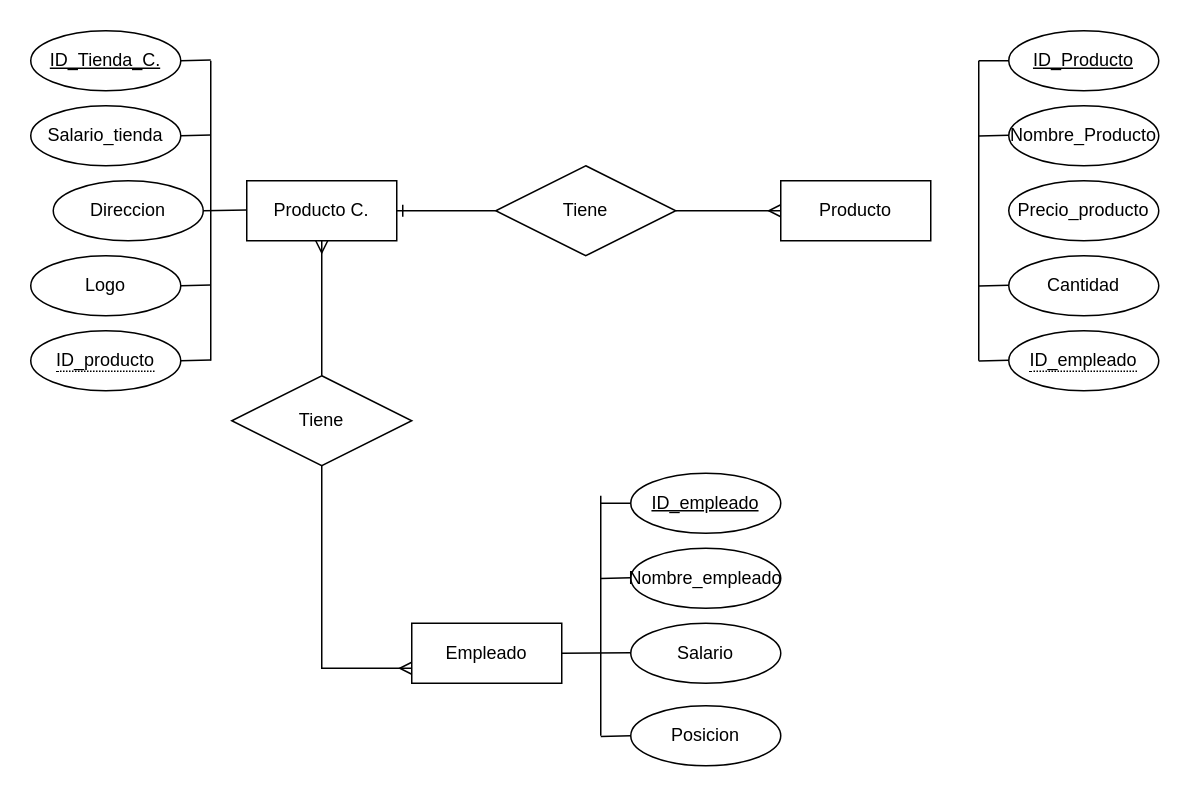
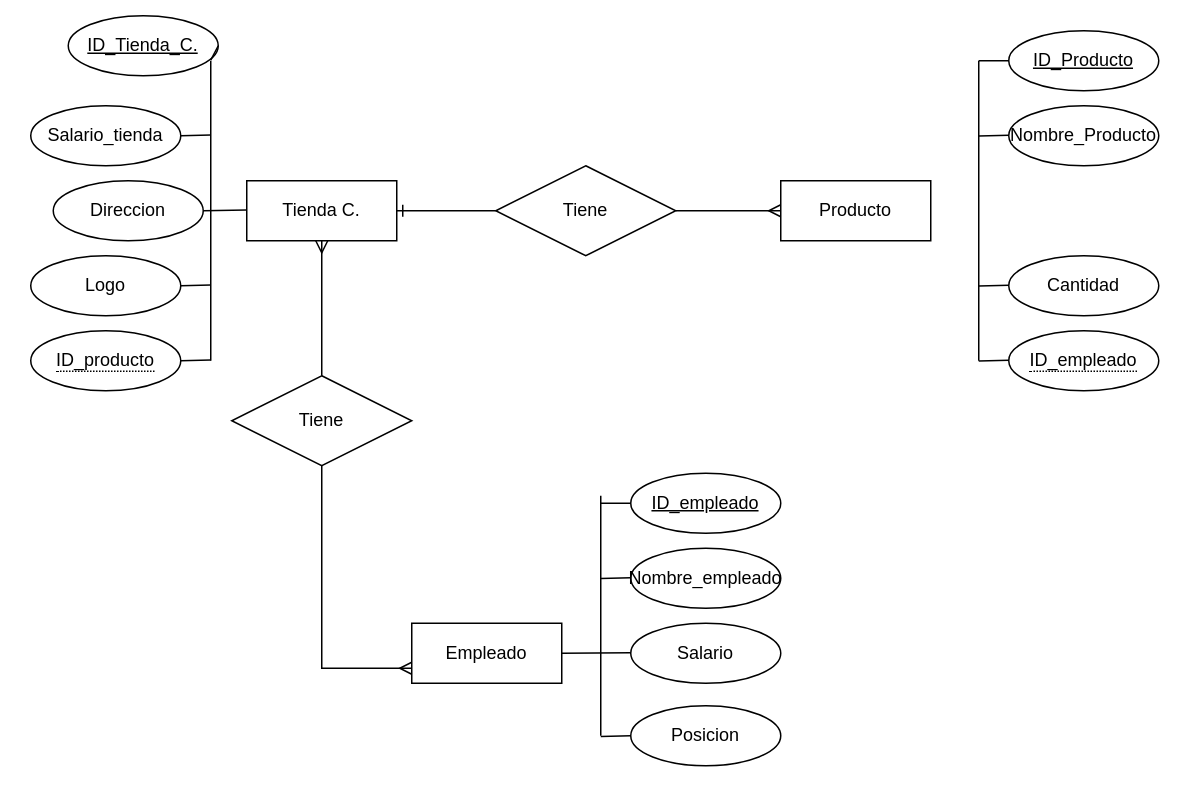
node "ID_Tienda_C.": moved (106, 61) -> (143, 46)
node "Producto C.": label "Producto C." -> "Tienda C."
node "Precio_producto": removed
